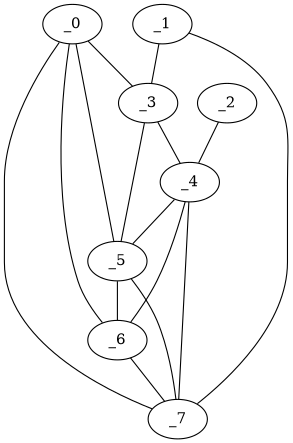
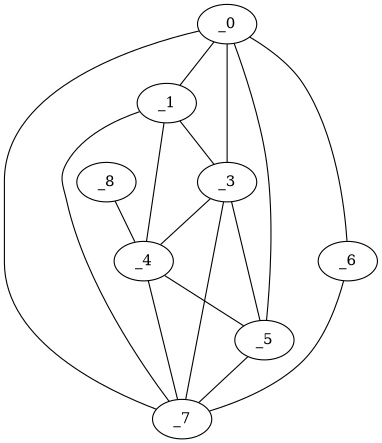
edge "_0" -- "_1": added
node "_2": label "_2" -> "_8"
edge "_4" -- "_6": now "_4" -- "_1"
edge "_3" -- "_7": added
edge "_5" -- "_6": removed
